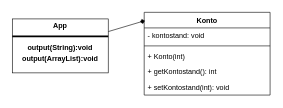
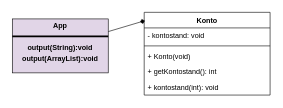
node "App output(String):void output(ArrayList):void": fillcolor #ffffff -> #e1d5e7
node "+ Konto(int)": label "+ Konto(int)" -> "+ Konto(void)"
node "+ setKontostand(int): void": label "+ setKontostand(int): void" -> "+ kontostand(int): void"
